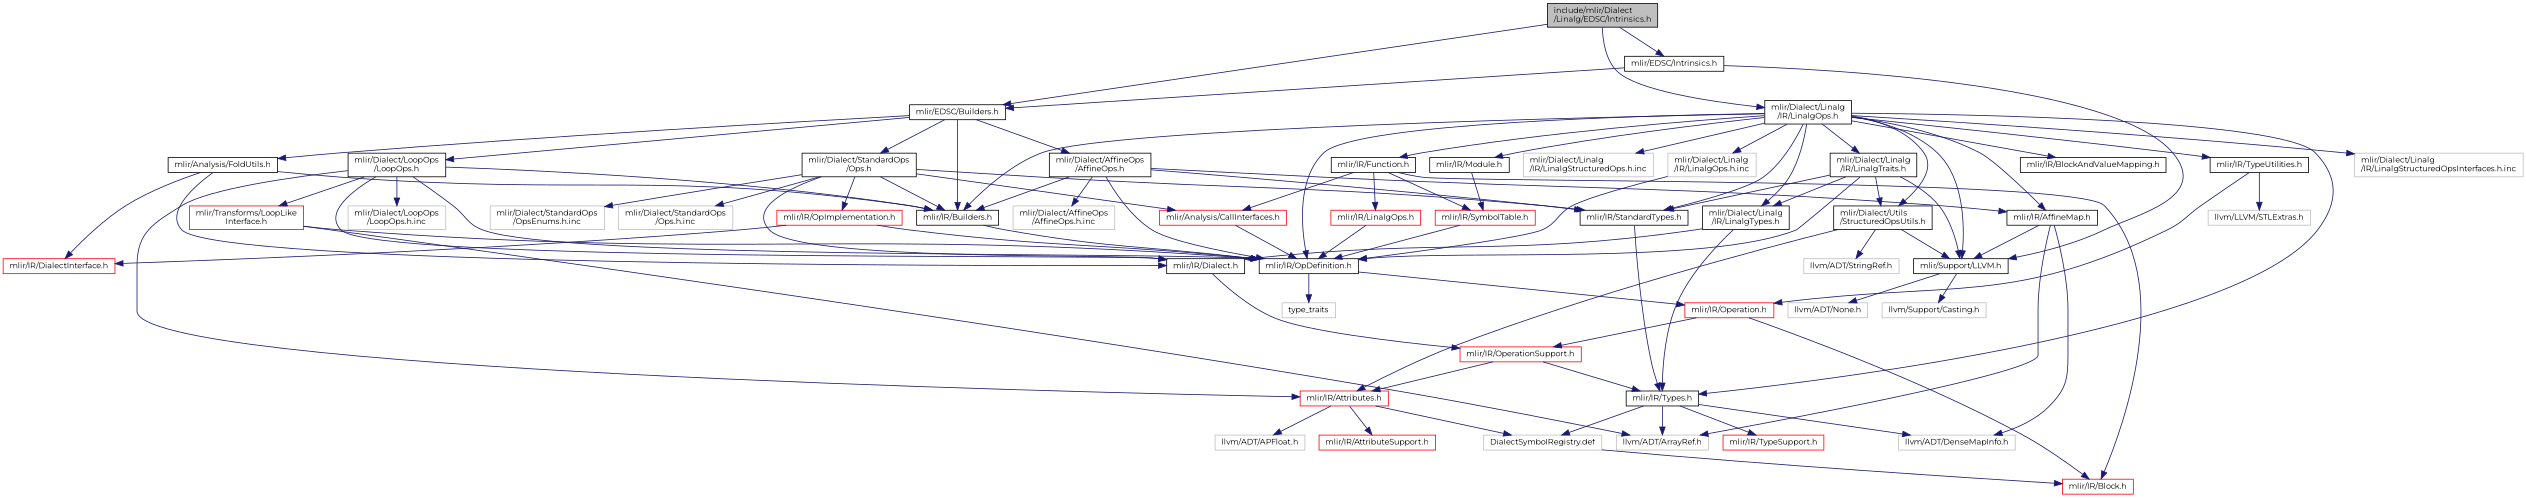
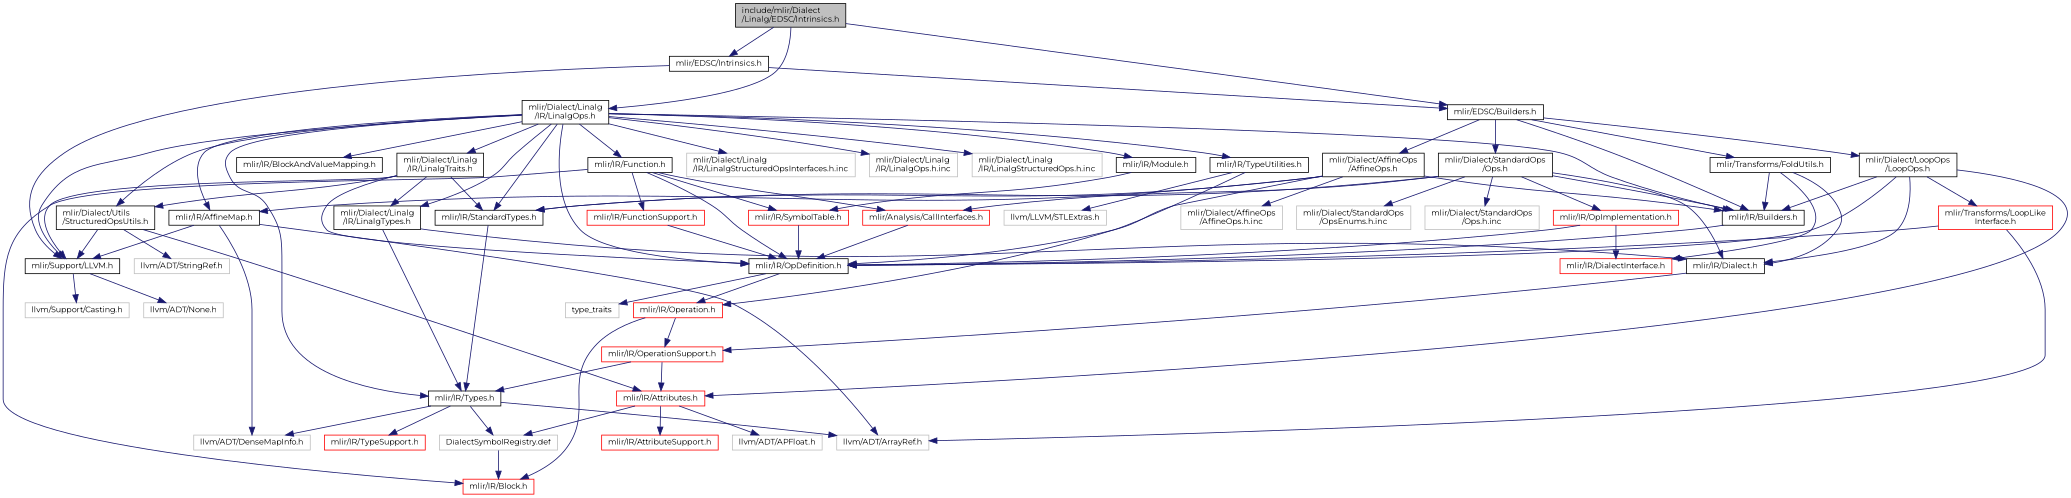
node "mlir/Analysis/FoldUtils.h": label "mlir/Analysis/FoldUtils.h" -> "mlir/Transforms/FoldUtils.h"
node "mlir/Dialect/LoopOps /LoopOps.h.inc": removed
node "mlir/IR/LinalgOps.h": label "mlir/IR/LinalgOps.h" -> "mlir/IR/FunctionSupport.h"
edge "mlir/Dialect/Linalg /IR/LinalgOps.h.inc" -> "mlir/IR/OpDefinition.h": now "mlir/IR/Function.h" -> "mlir/IR/OpDefinition.h"
